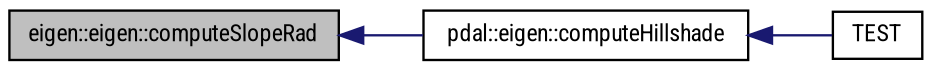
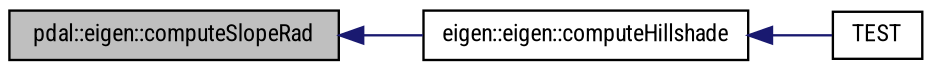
node "eigen::eigen::computeSlopeRad": label "eigen::eigen::computeSlopeRad" -> "pdal::eigen::computeSlopeRad"
node "pdal::eigen::computeHillshade": label "pdal::eigen::computeHillshade" -> "eigen::eigen::computeHillshade"
